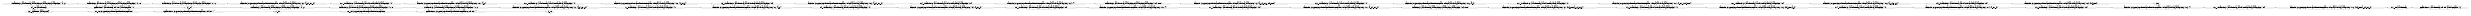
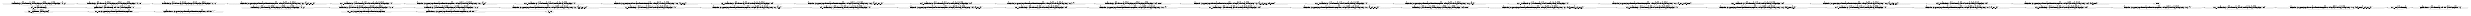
node "jtreg": label "jtreg" -> "return"
node "r31 = $r4": removed
node "r1 = $r0": removed
